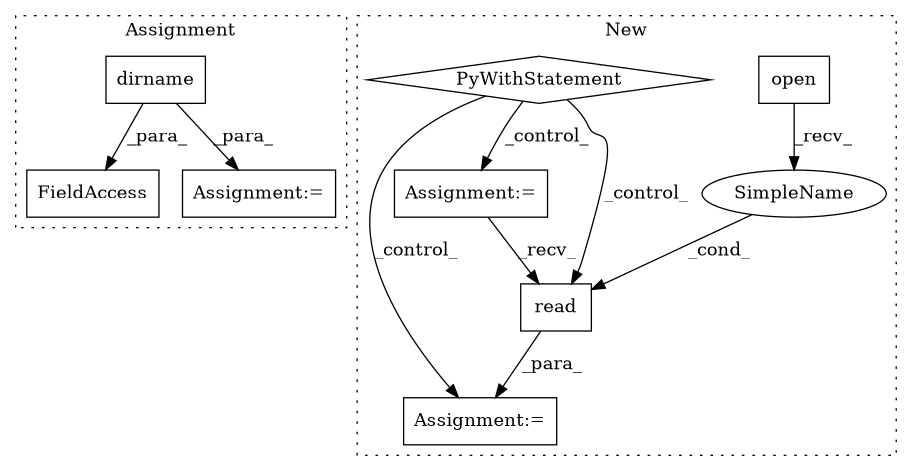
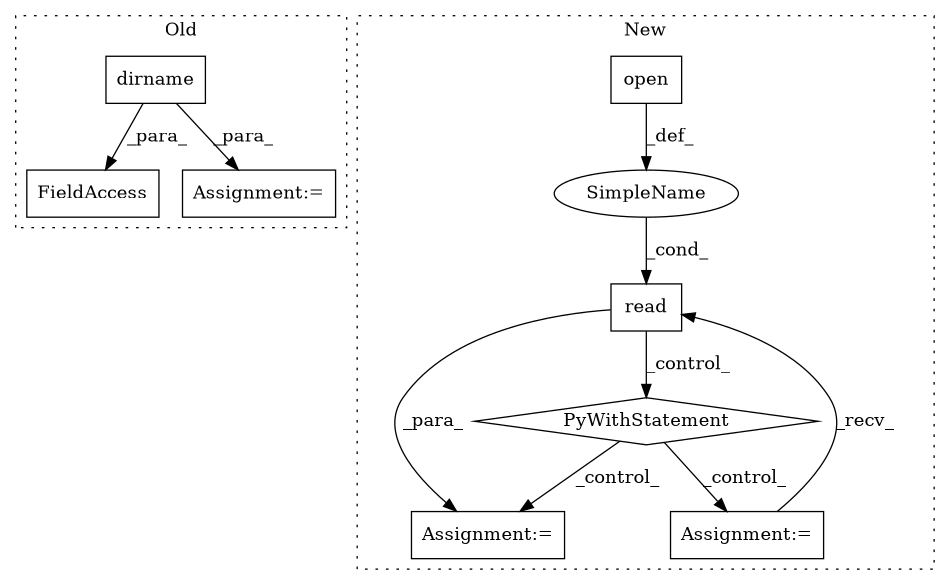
cluster "Assignment": label "Assignment" -> "Old"
edge "open" -> "SimpleName": label "_recv_" -> "_def_"
edge "PyWithStatement" -> "read": reversed
